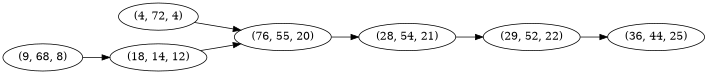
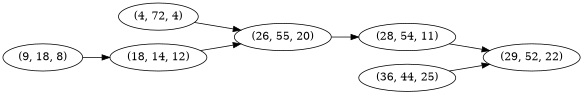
node "(76, 55, 20)": label "(76, 55, 20)" -> "(26, 55, 20)"
node "(28, 54, 21)": label "(28, 54, 21)" -> "(28, 54, 11)"
edge "(29, 52, 22)" -> "(36, 44, 25)": reversed
node "(9, 68, 8)": label "(9, 68, 8)" -> "(9, 18, 8)"
